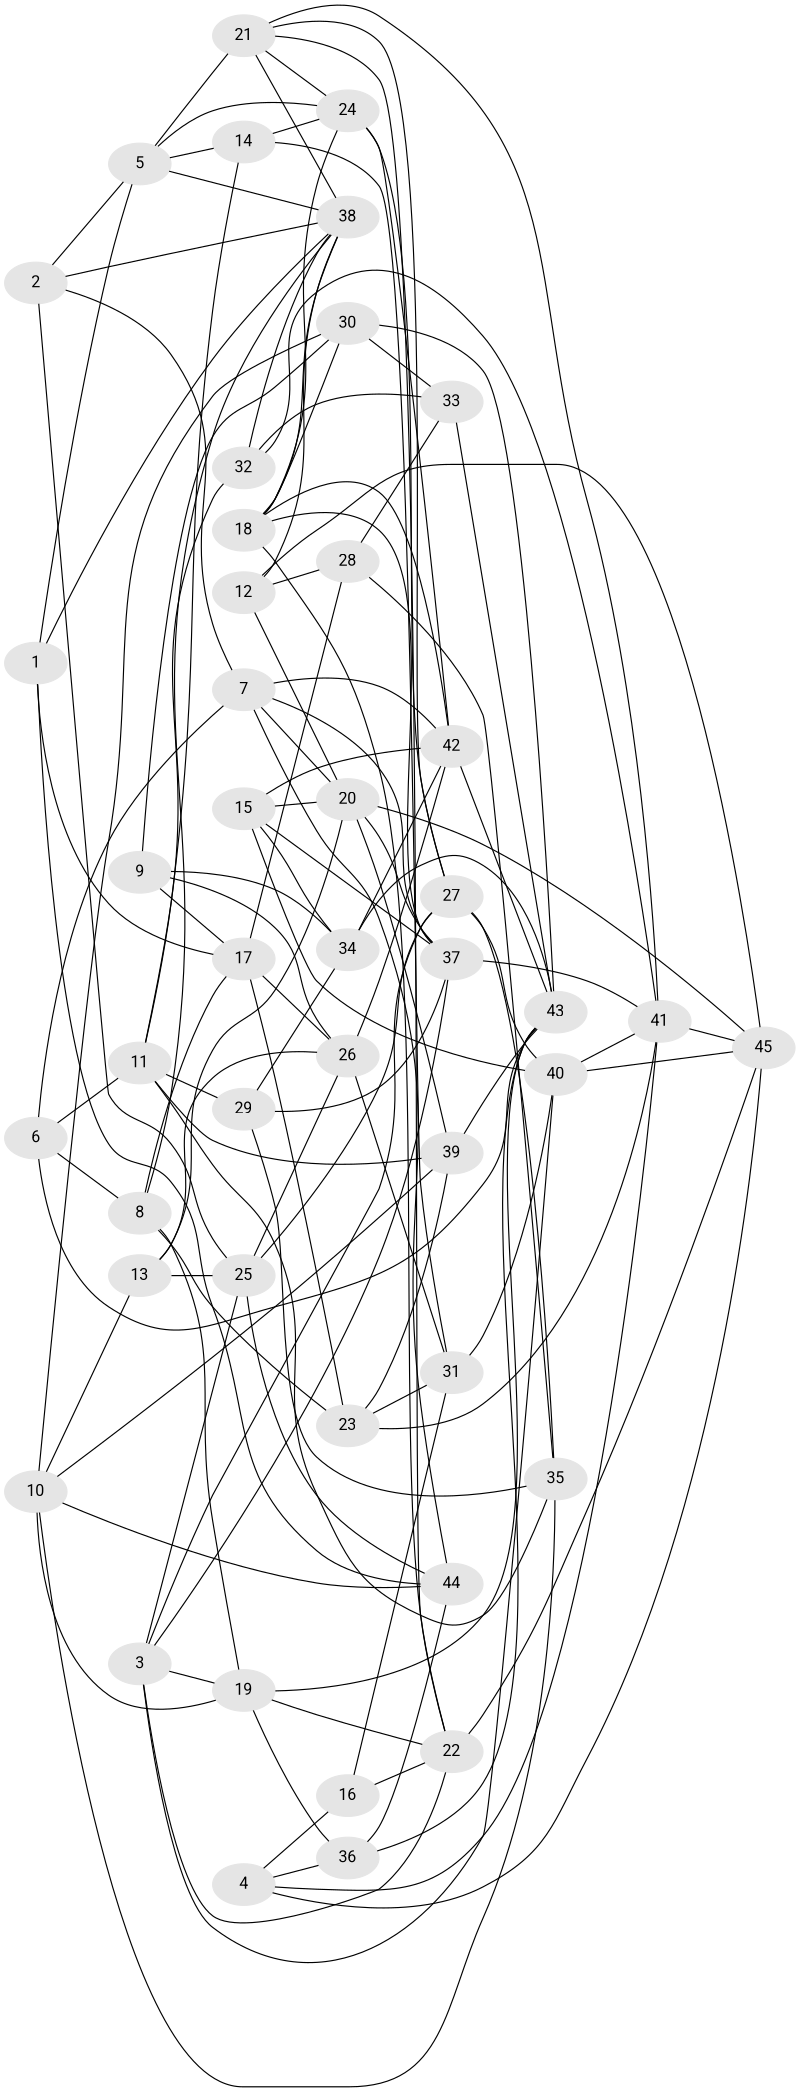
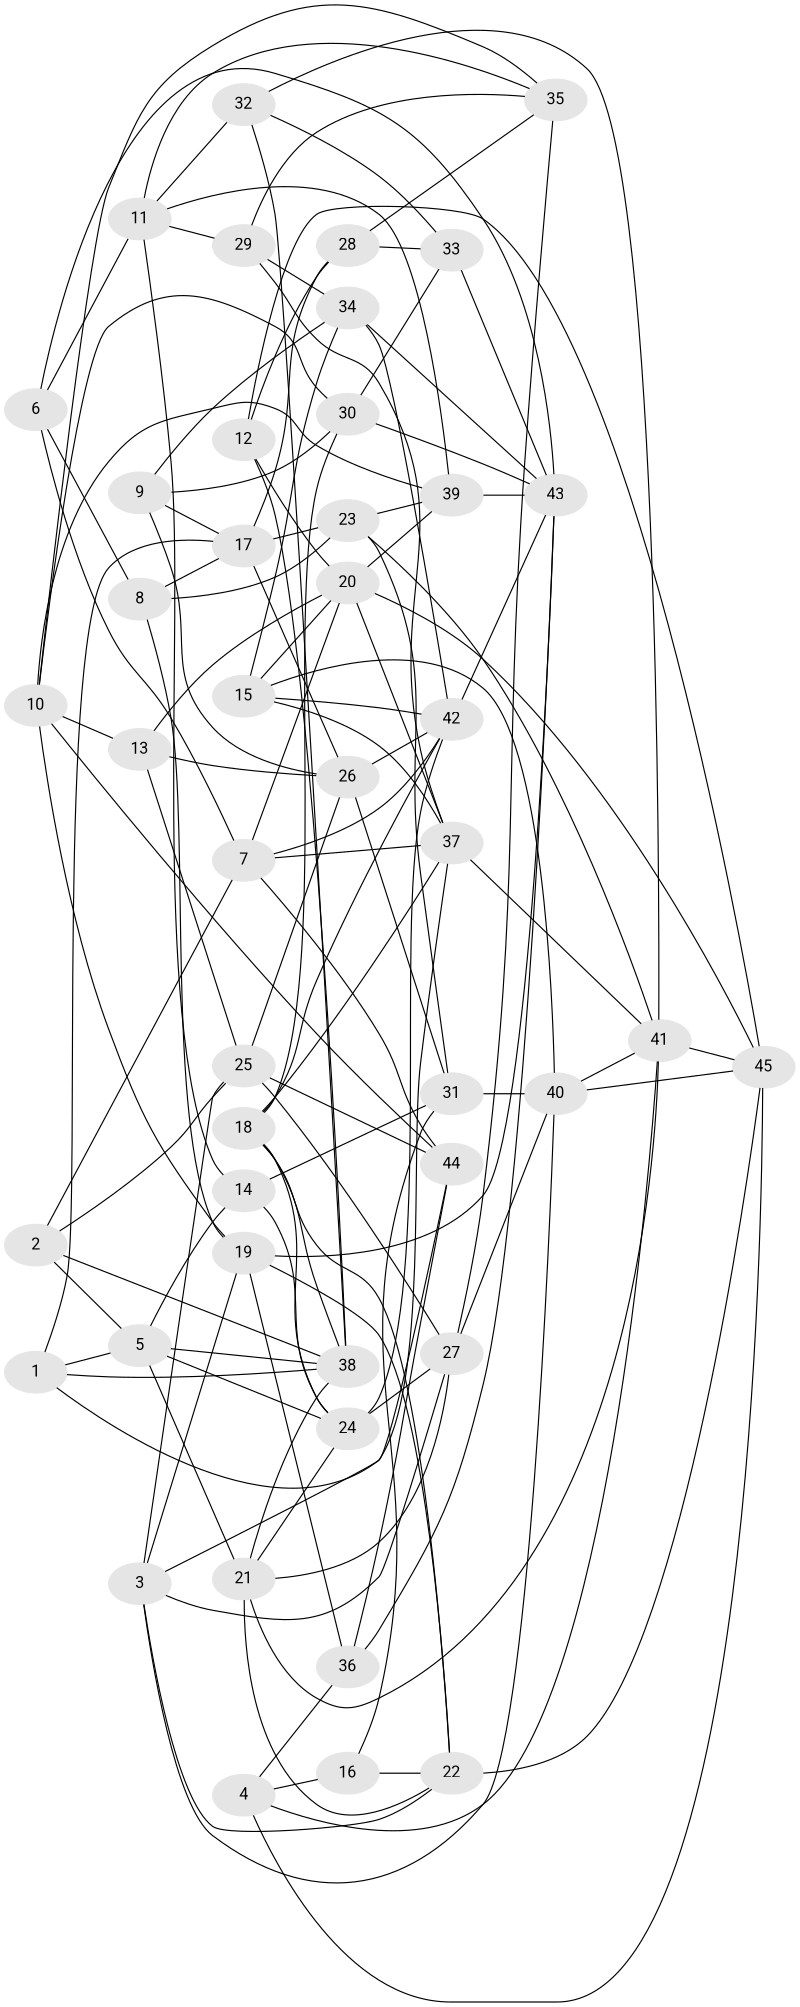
edge "38" -- "8": removed
